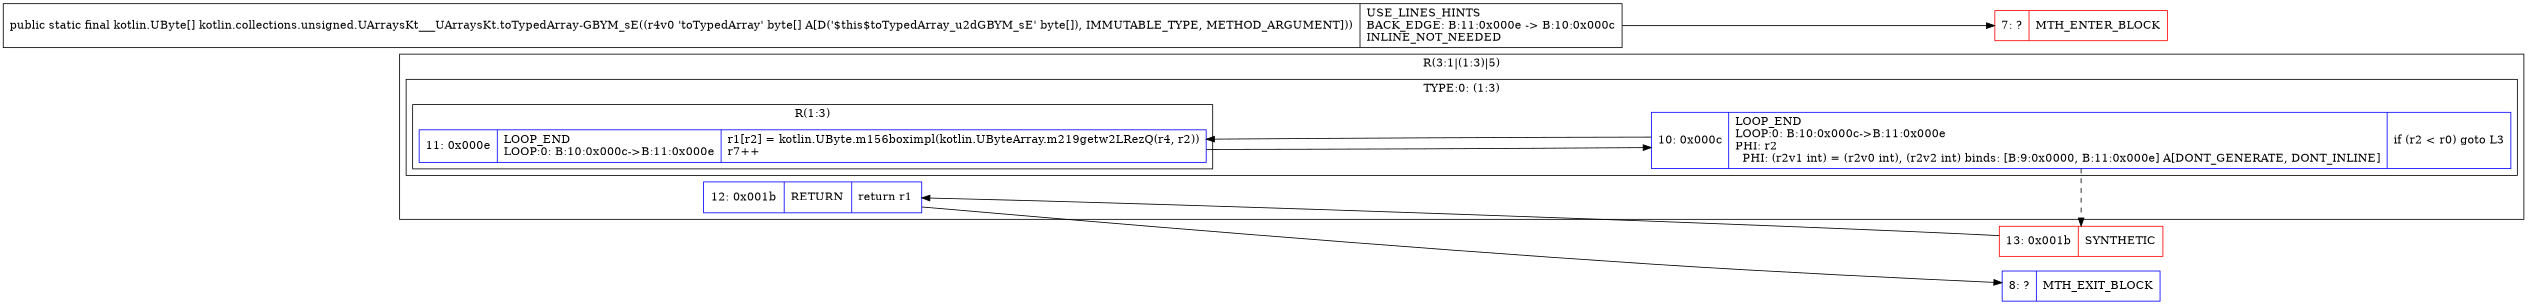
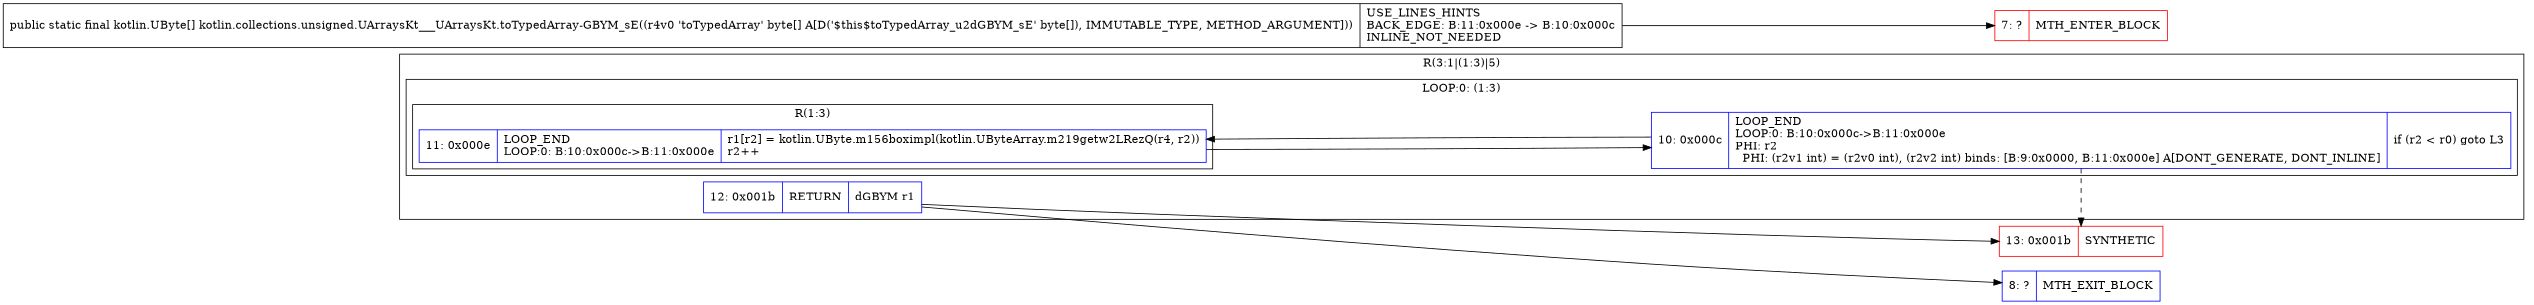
cluster "TYPE:0: (1:3)": label "TYPE:0: (1:3)" -> "LOOP:0: (1:3)"
node "11: 0x000e": text "r7++" -> "r2++"
node "12: 0x001b": text "return r1" -> "dGBYM r1"
edge "13: 0x001b" -> "12: 0x001b": reversed
